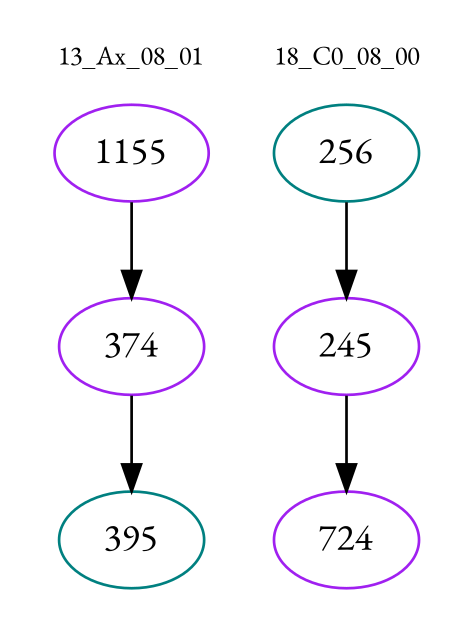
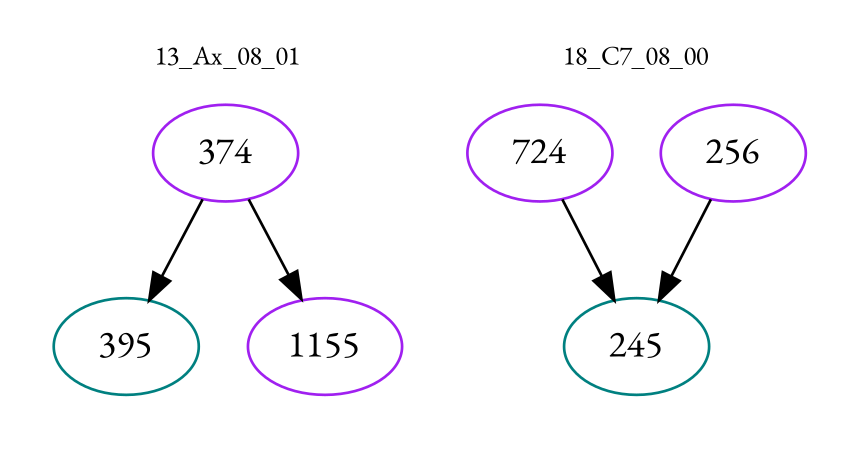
cluster "18_C0_08_00": label "18_C0_08_00" -> "18_C7_08_00"
node "256": color teal -> purple
edge "1155" -> "374": reversed
node "245": color purple -> teal
edge "245" -> "724": reversed
